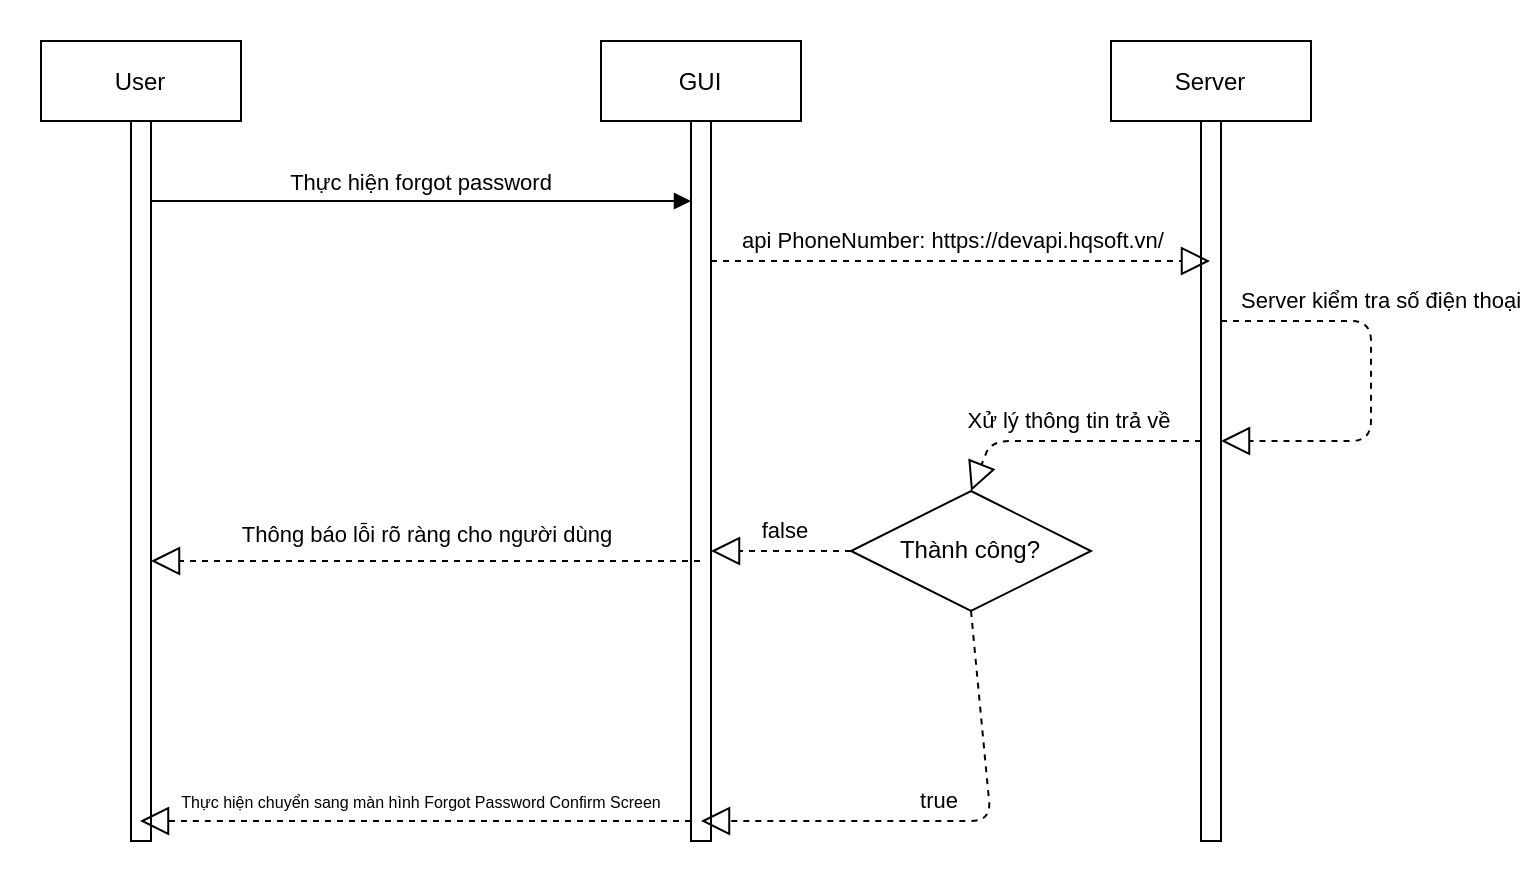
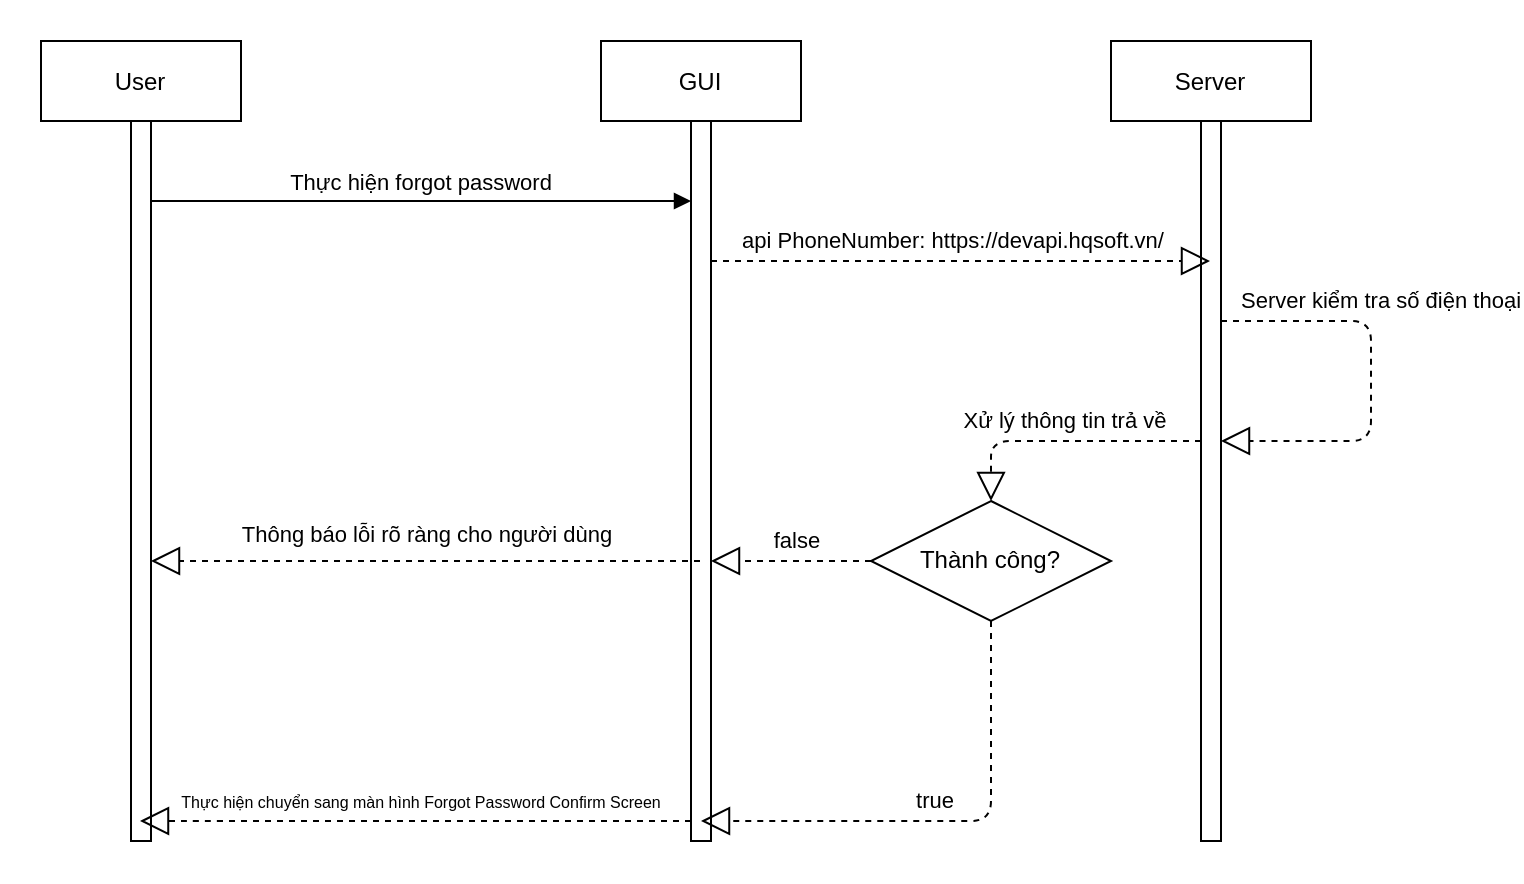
node "Thành công?": moved (971, 551) -> (991, 561)
